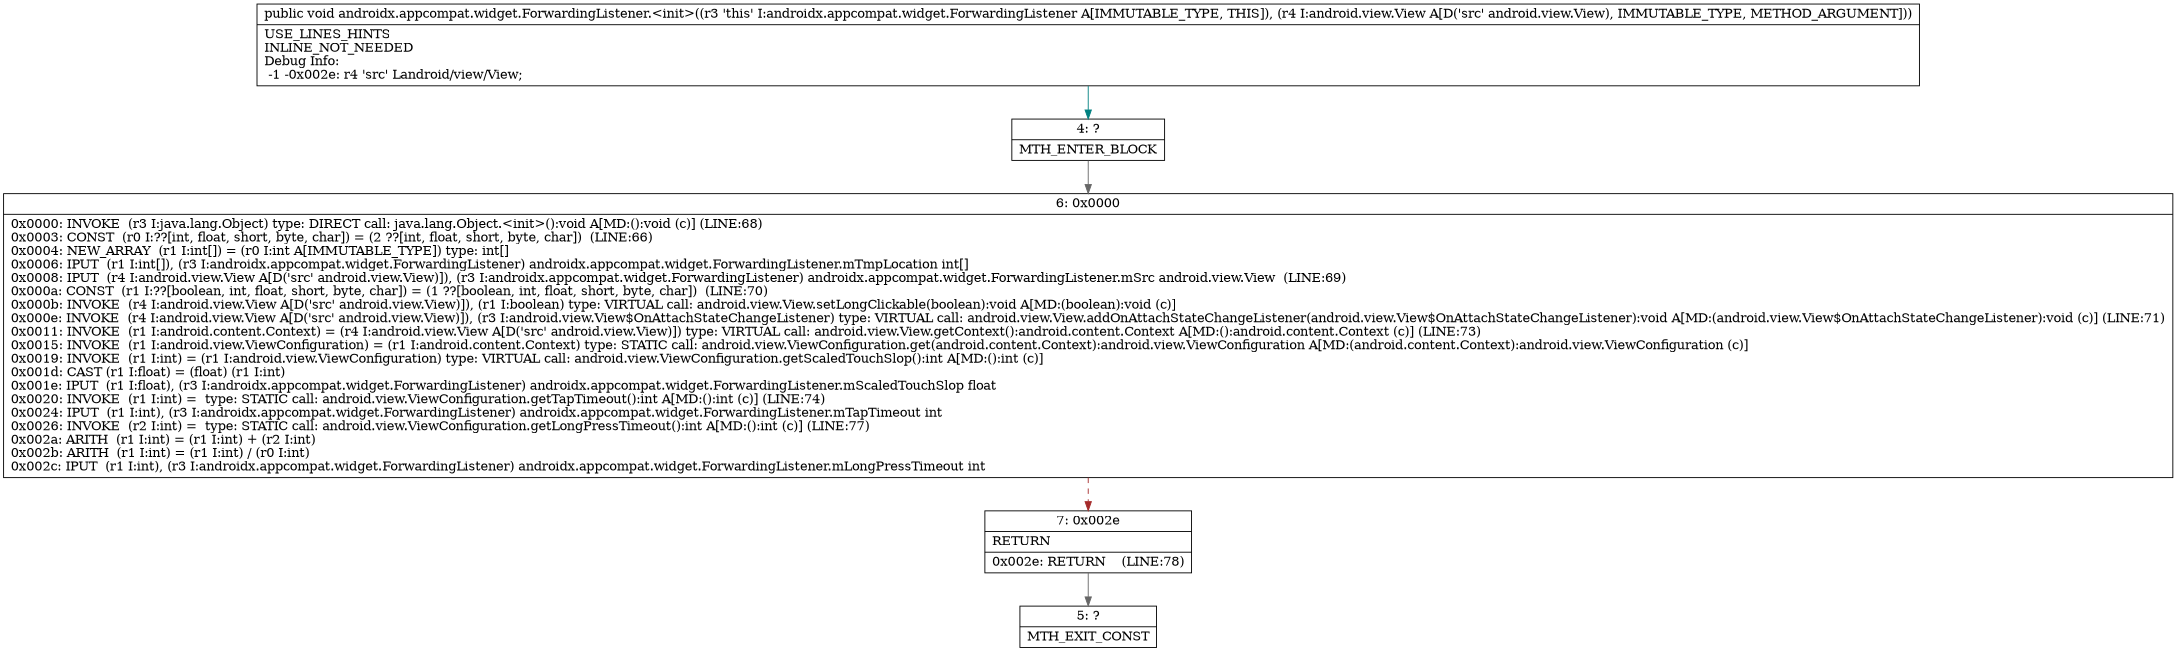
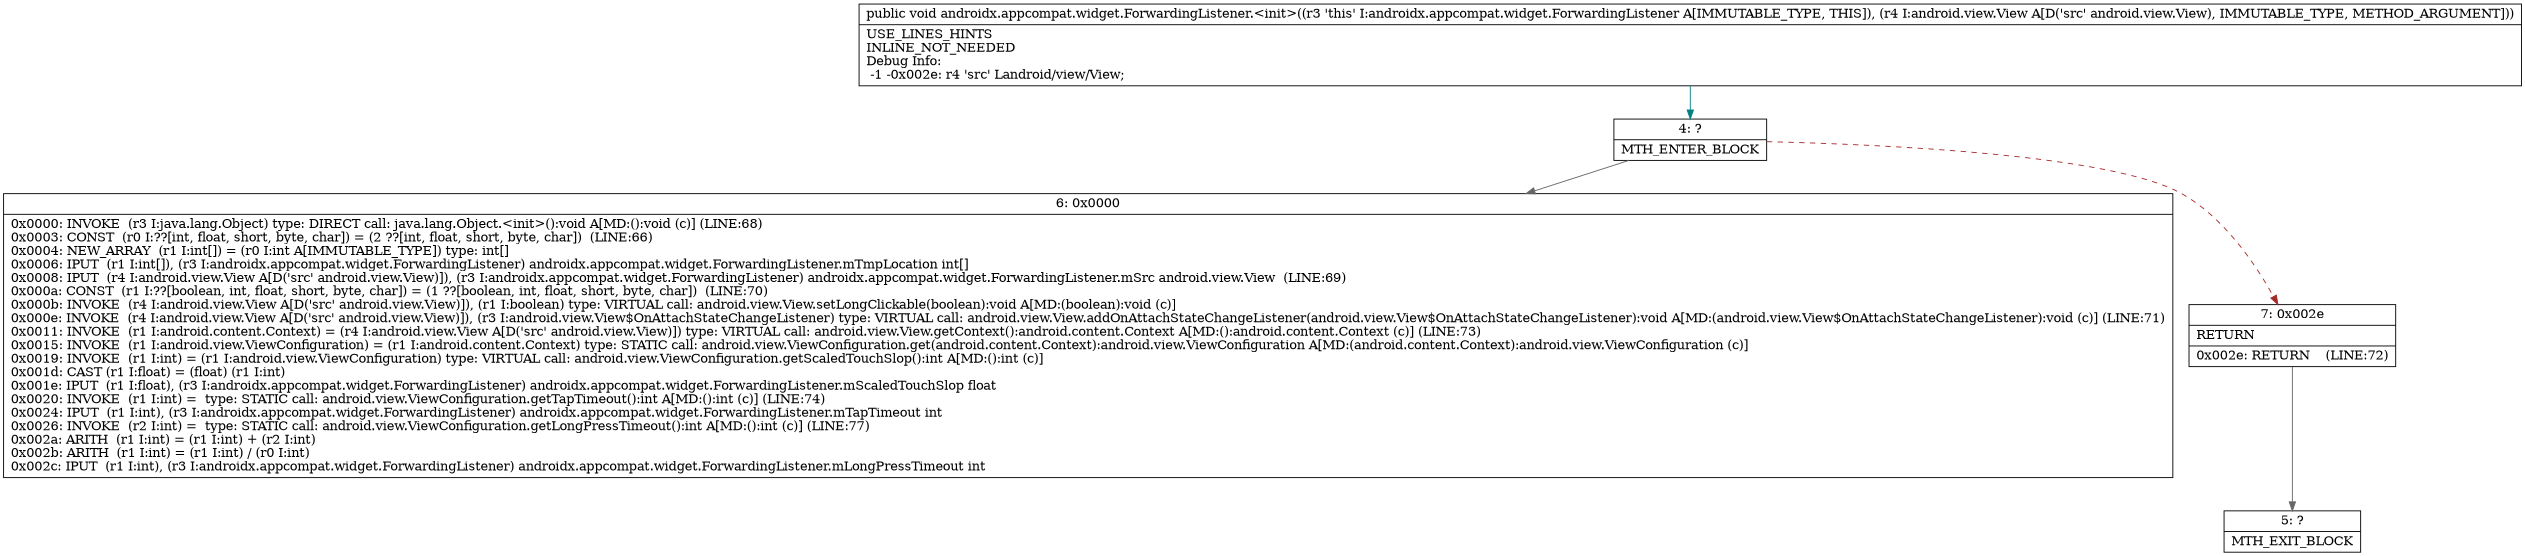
edge "6: 0x0000" -> "7: 0x002e": now "4: ?" -> "7: 0x002e"
node "7: 0x002e": text "0x002e: RETURN    (LINE:78)" -> "0x002e: RETURN    (LINE:72)"
node "5: ?": text "MTH_EXIT_CONST" -> "MTH_EXIT_BLOCK"
